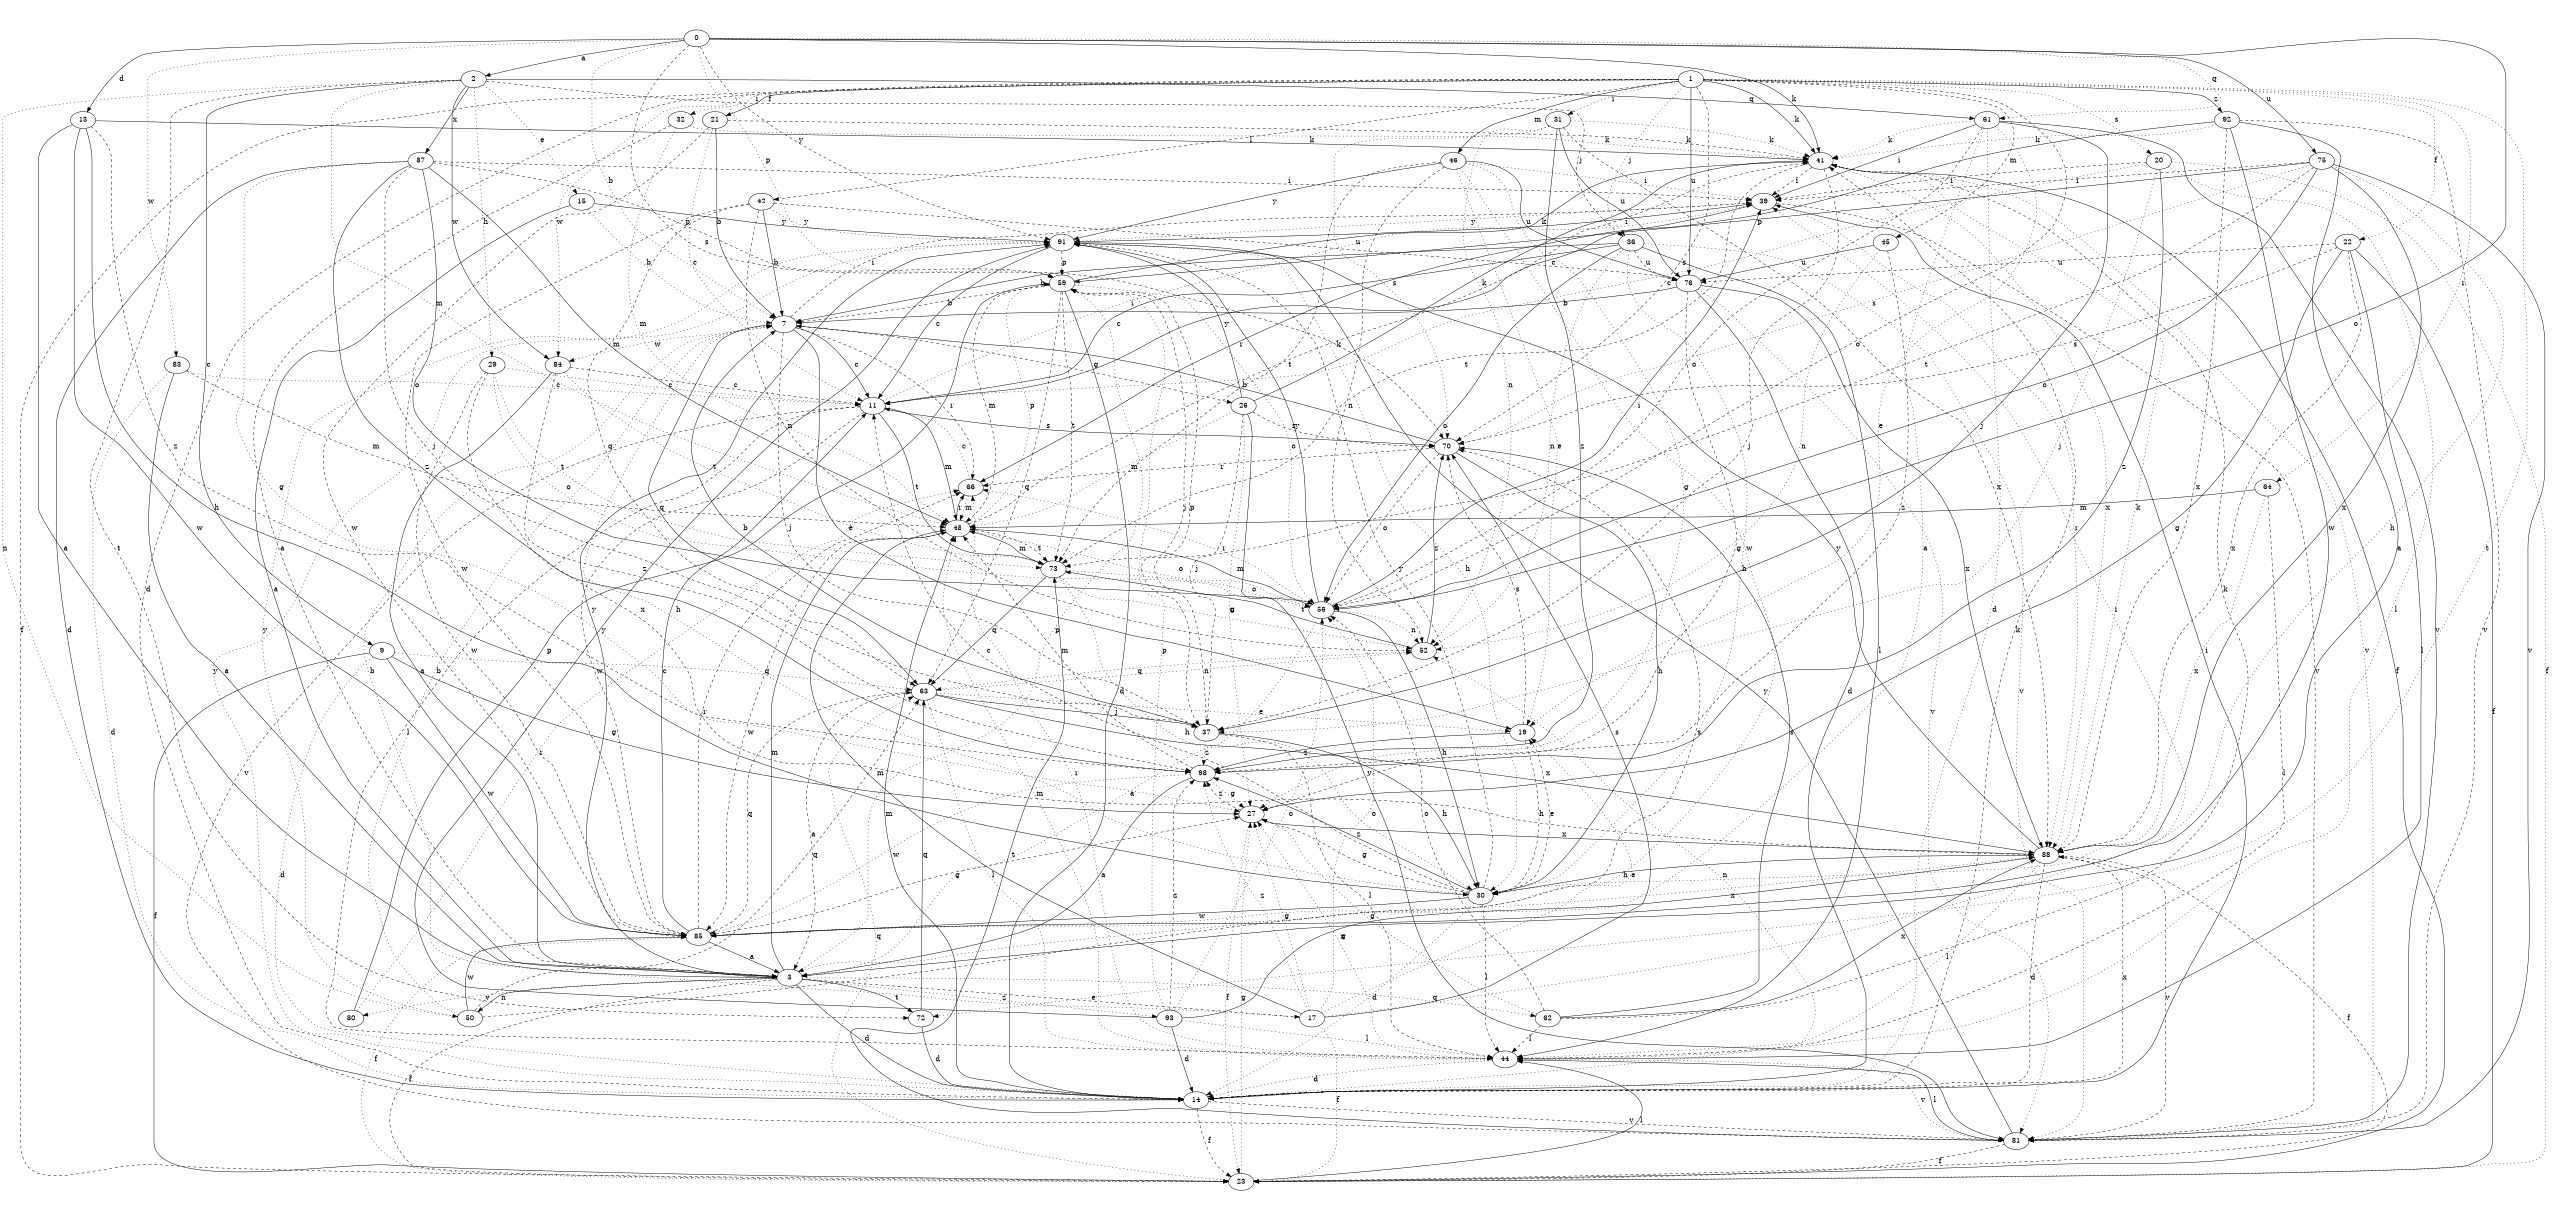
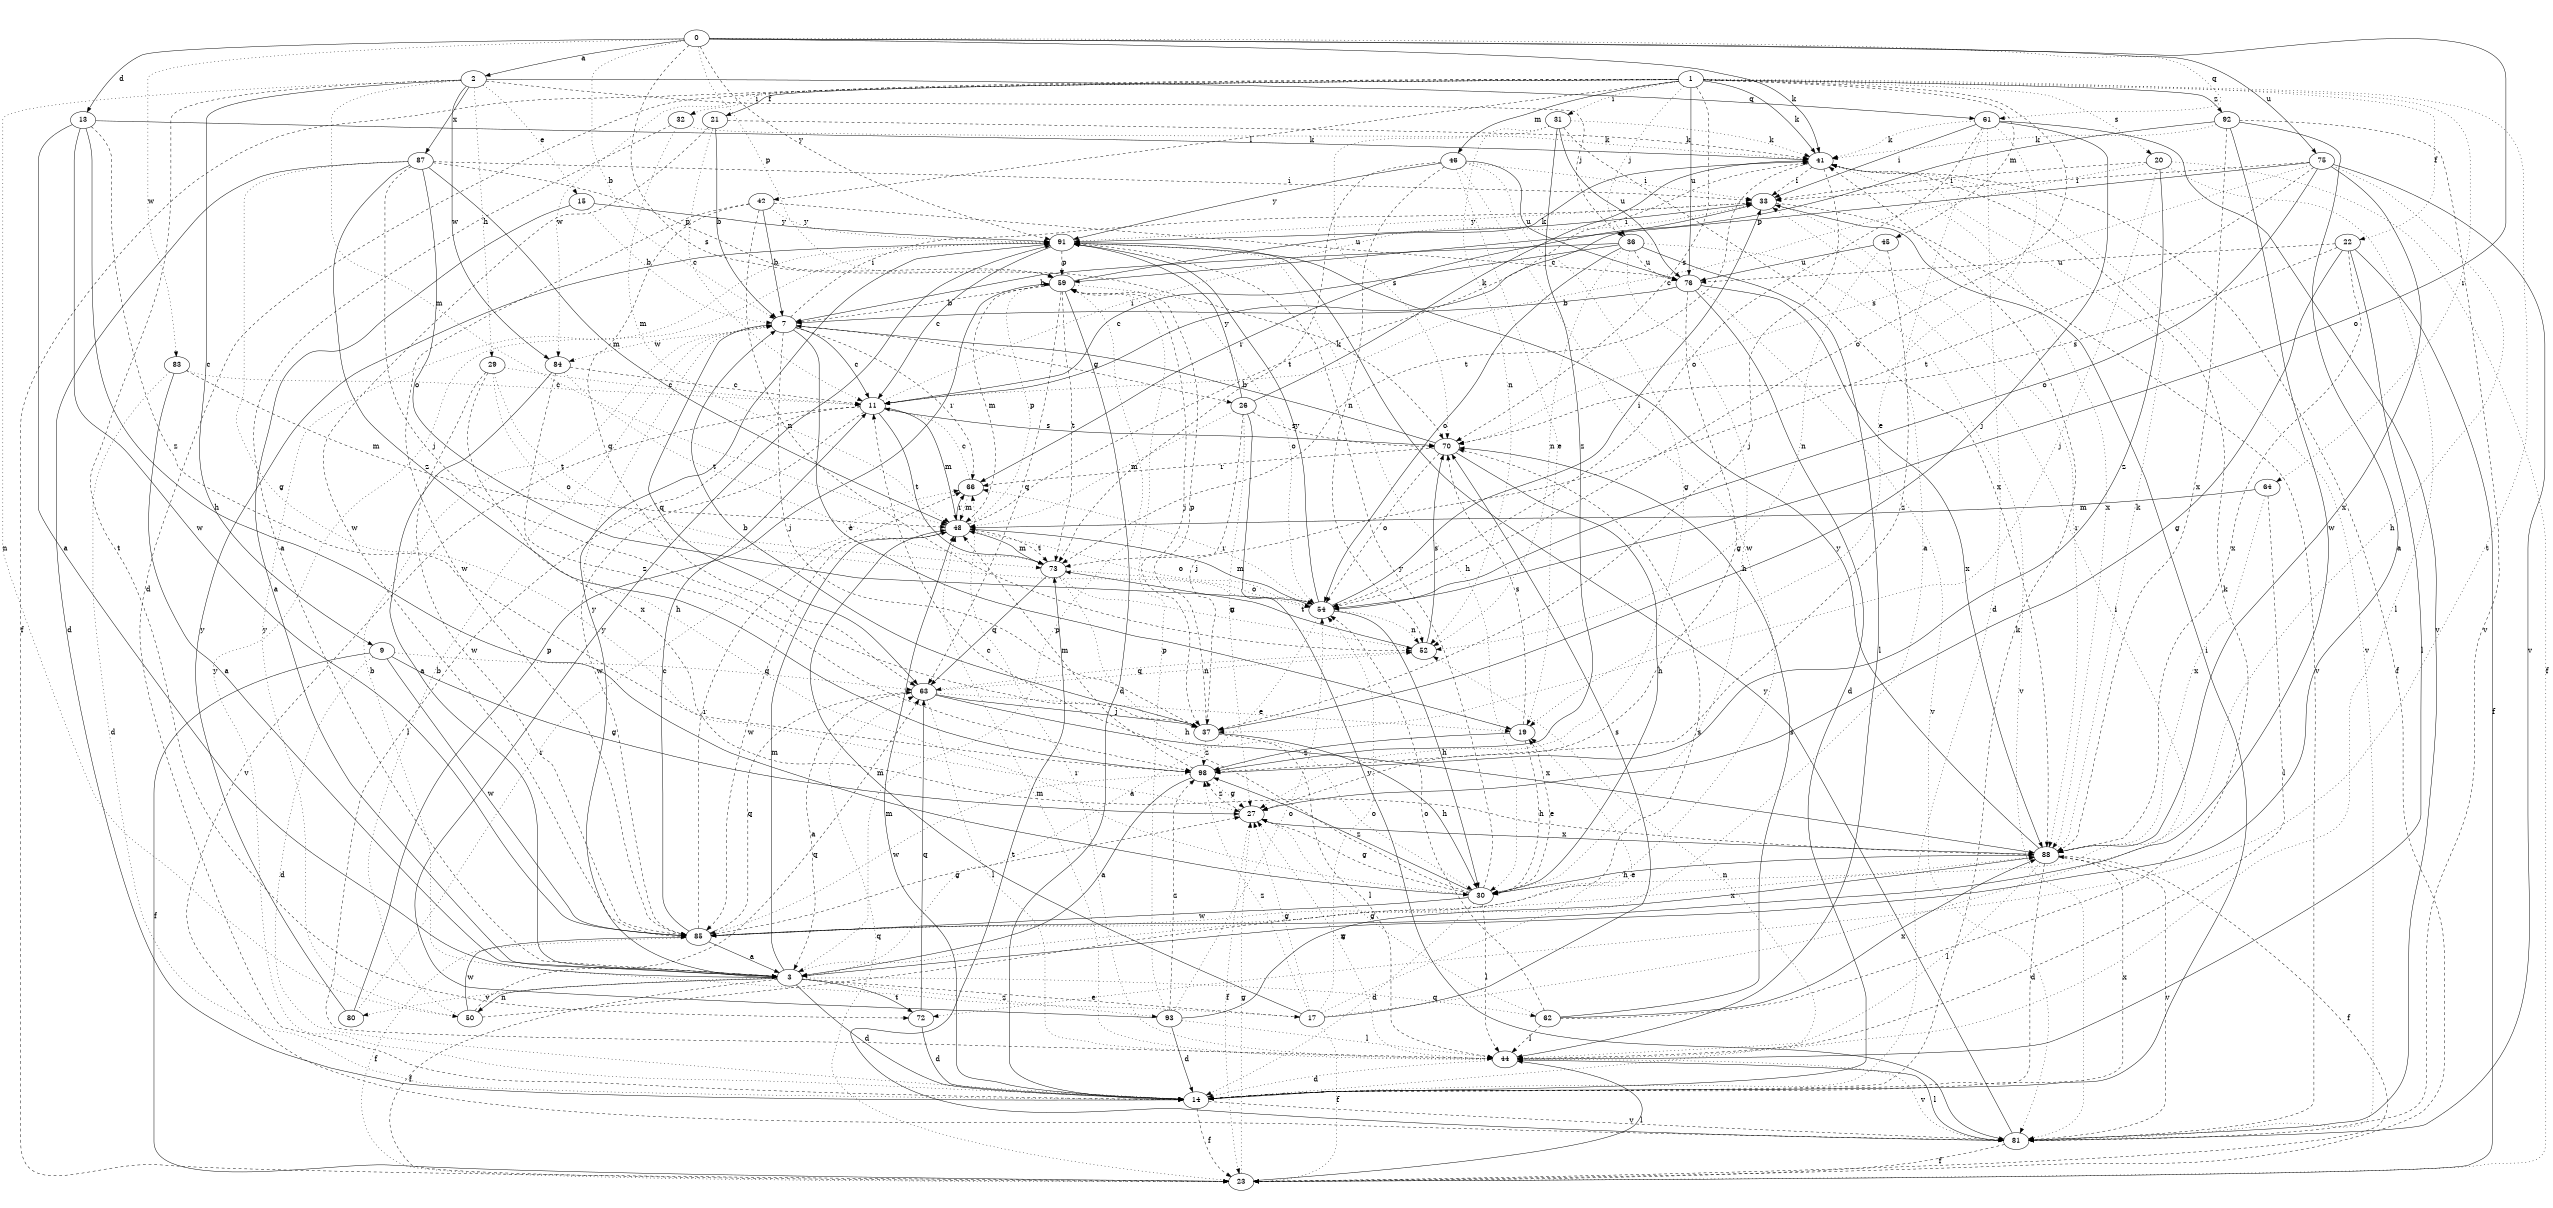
node "39": label "39" -> "33"
edge "80" -> "91": added, label "y"
edge "52" -> "70": label "z" -> "s"
node "56": label "56" -> "54"
edge "41" -> "23": style solid -> dashed
